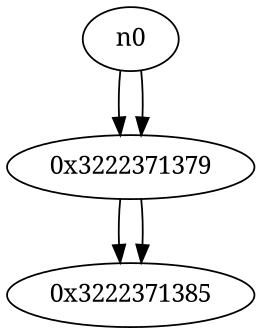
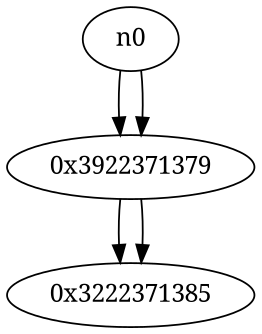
node "0x3222371379": label "0x3222371379" -> "0x3922371379"
